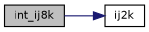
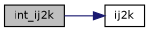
node "int_ij8k": label "int_ij8k" -> "int_ij2k"
